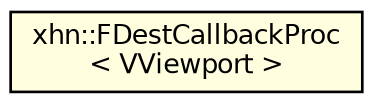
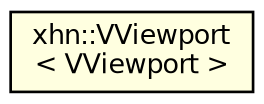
node "xhn::FDestCallbackProc < VViewport >": label "xhn::FDestCallbackProc < VViewport >" -> "xhn::VViewport < VViewport >"
